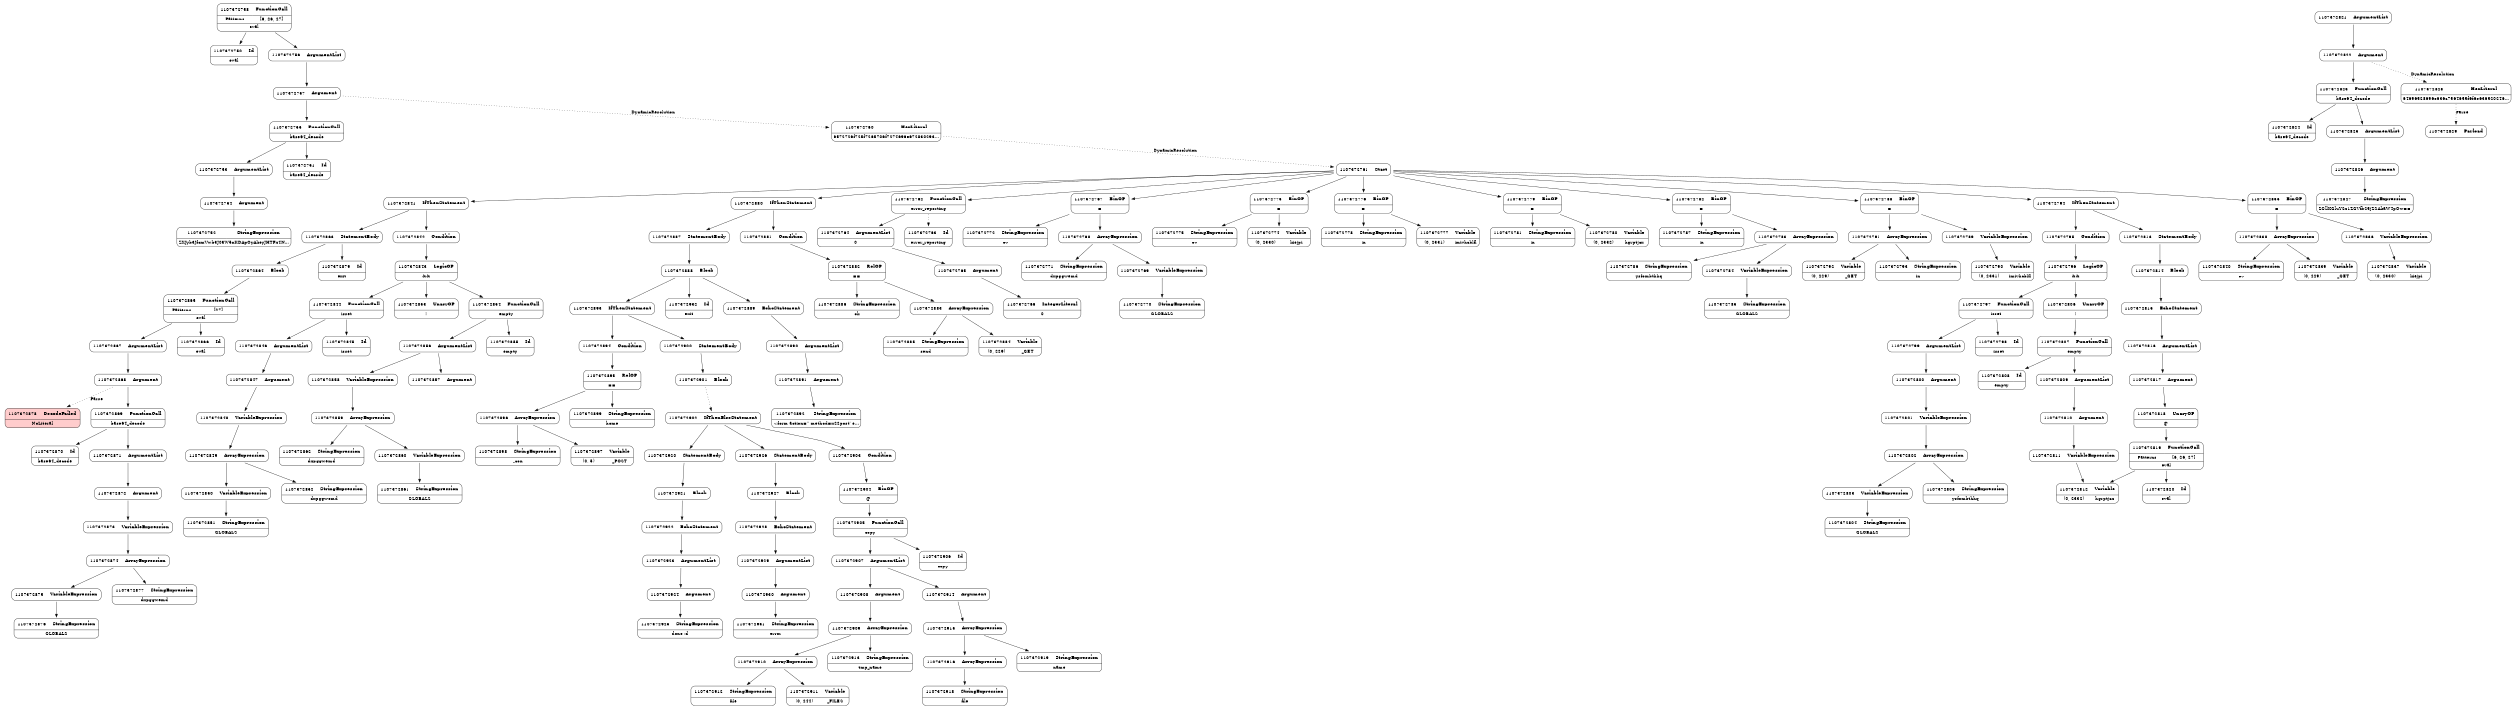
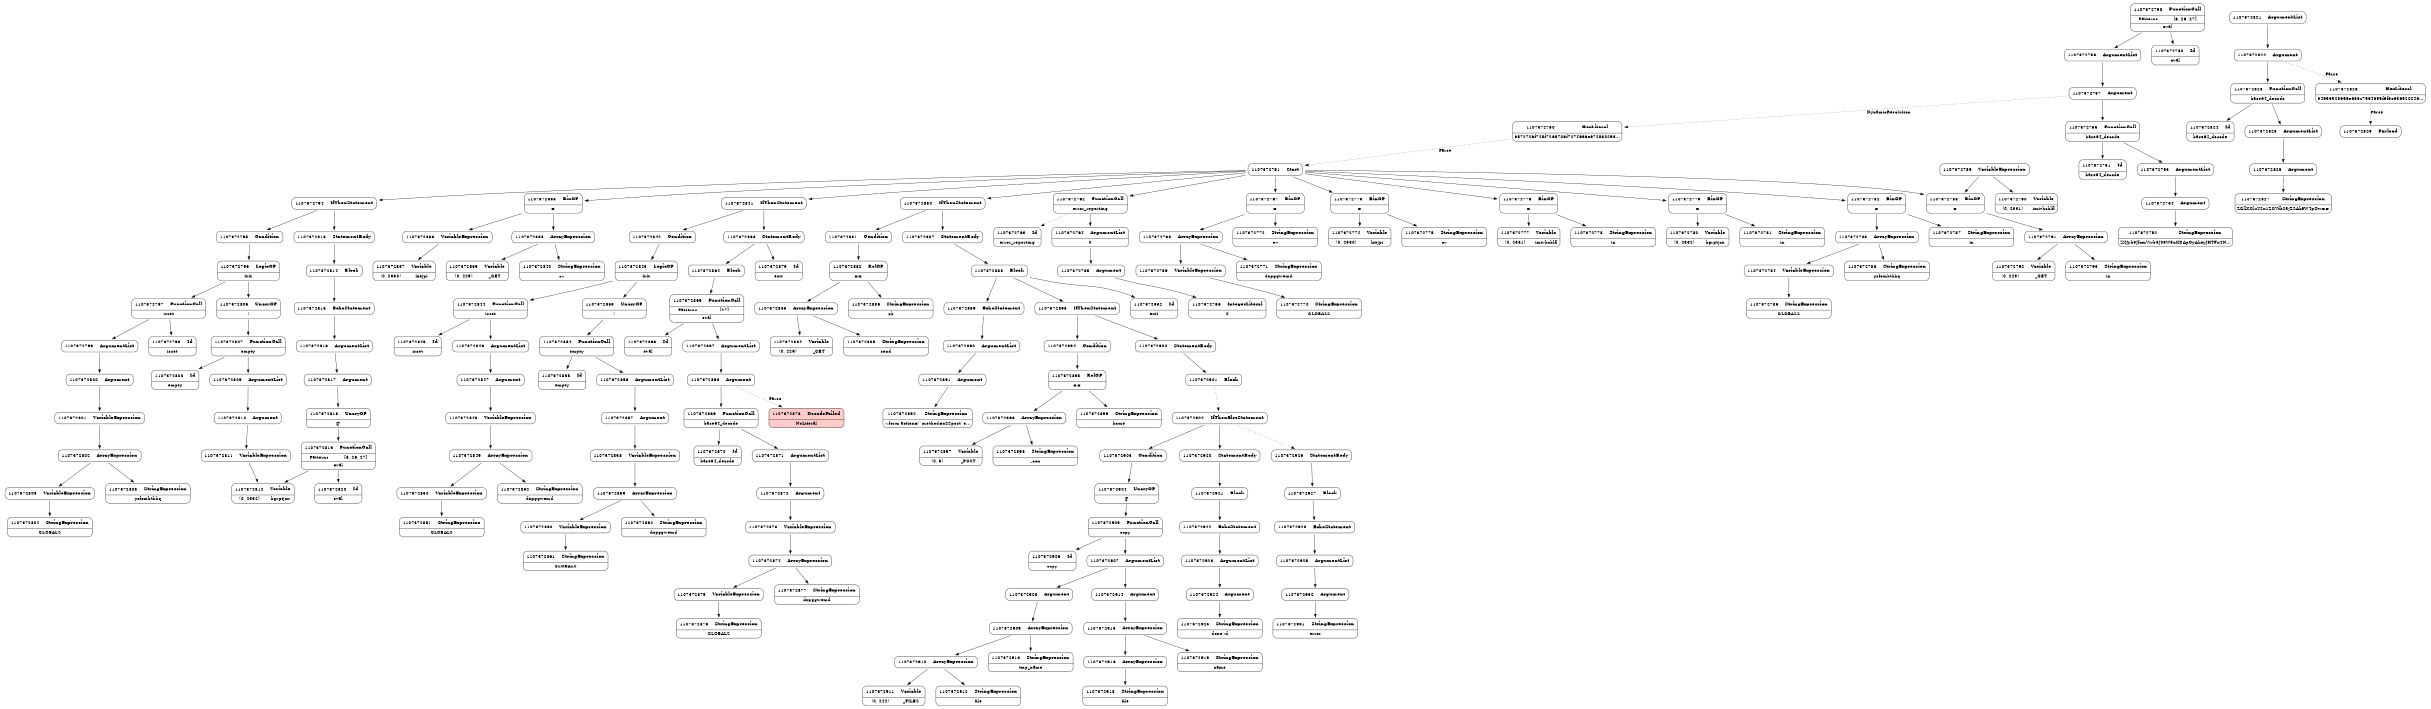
edge "1107372822" -> "1107372828": label "DynamicResolution" -> "Parse"
edge "1107372760" -> "1107372761": label "DynamicResolution" -> "Parse"
edge "1107372788" -> "1107372789": reversed
edge "1107372843" -> "1107372854": now "1107372853" -> "1107372854"
edge "1107372856" -> "1107372858": now "1107372857" -> "1107372858"
edge "1107372902" -> "1107372926": style solid -> dotted
node "1107372904": text "BinOP" -> "UnaryOP"
